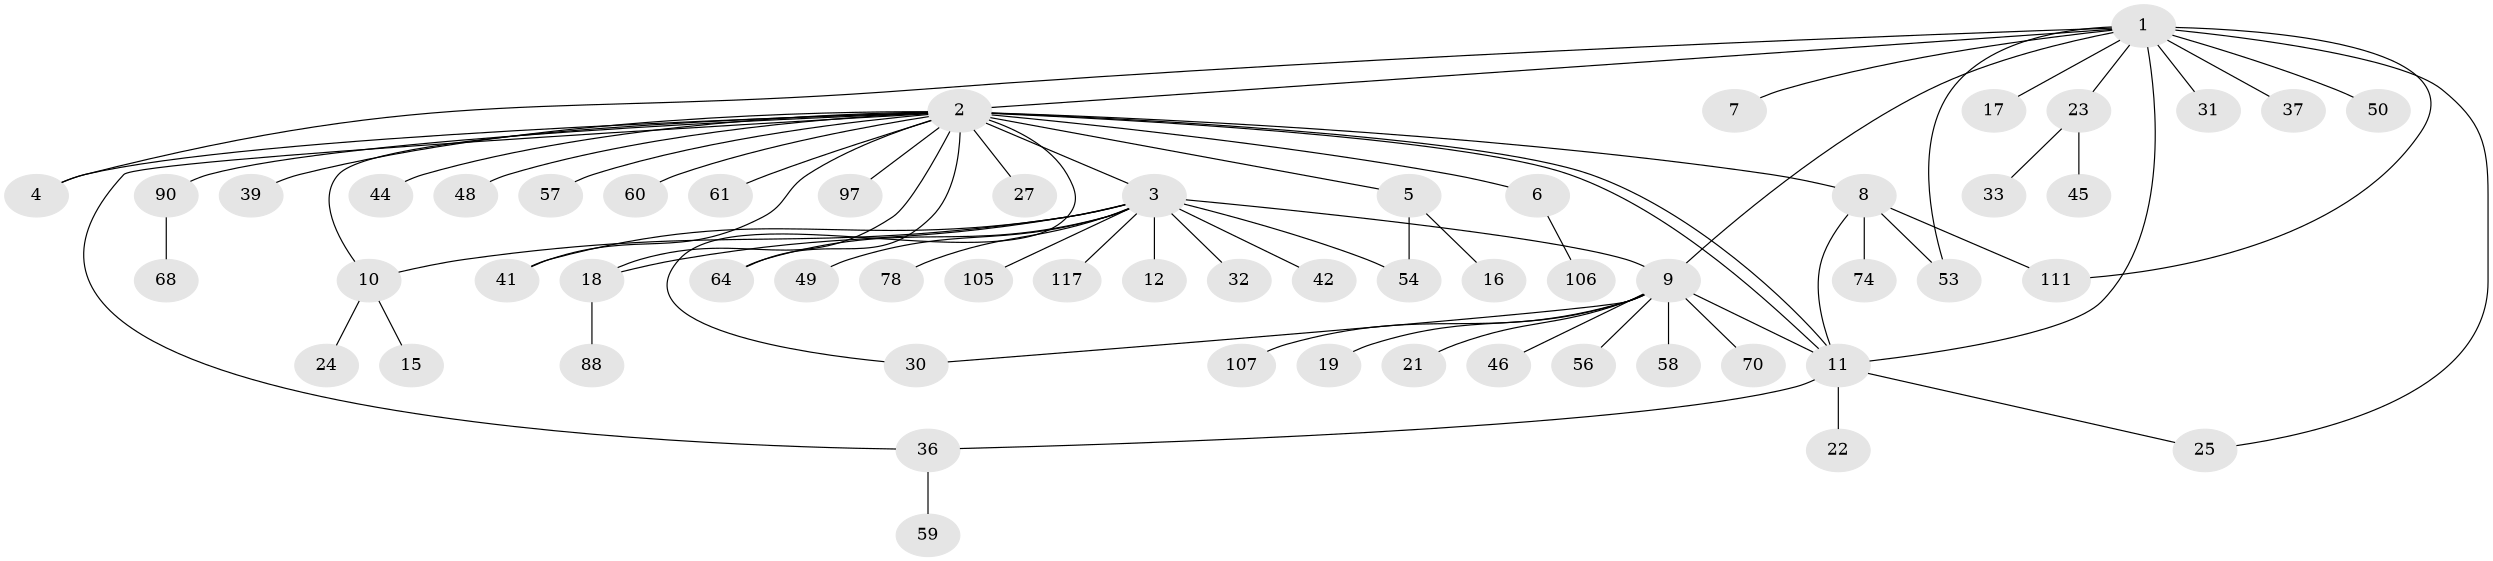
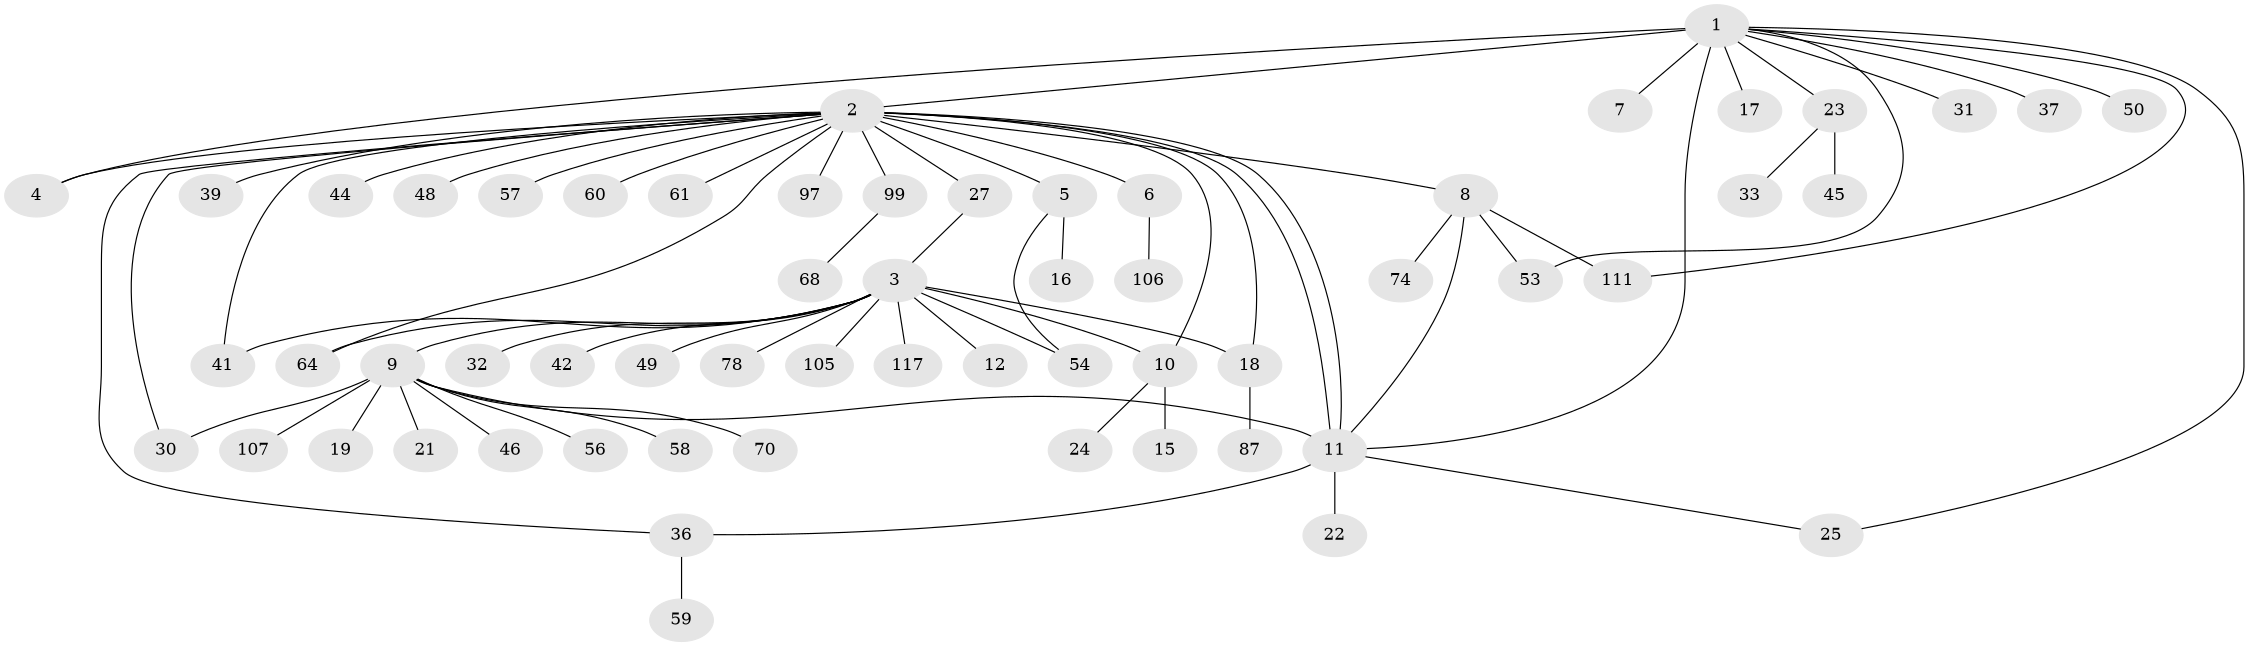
edge "1" -- "9": removed
edge "2" -- "3": now "27" -- "3"
node "90": label "90" -> "99"
node "88": label "88" -> "87"
